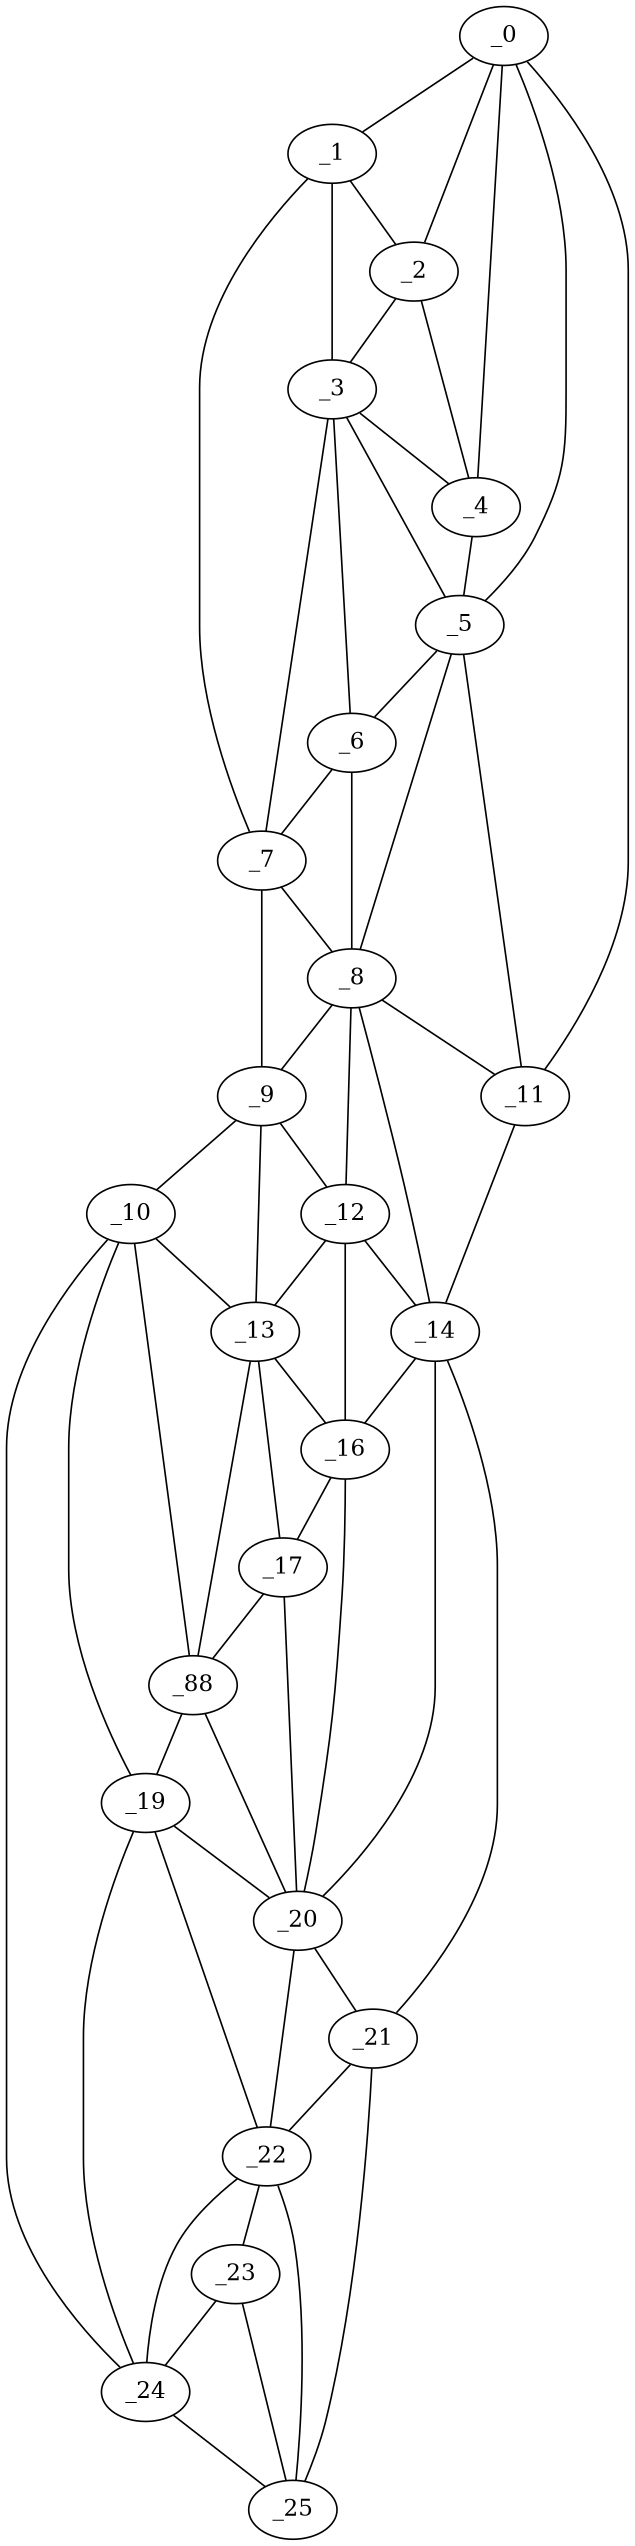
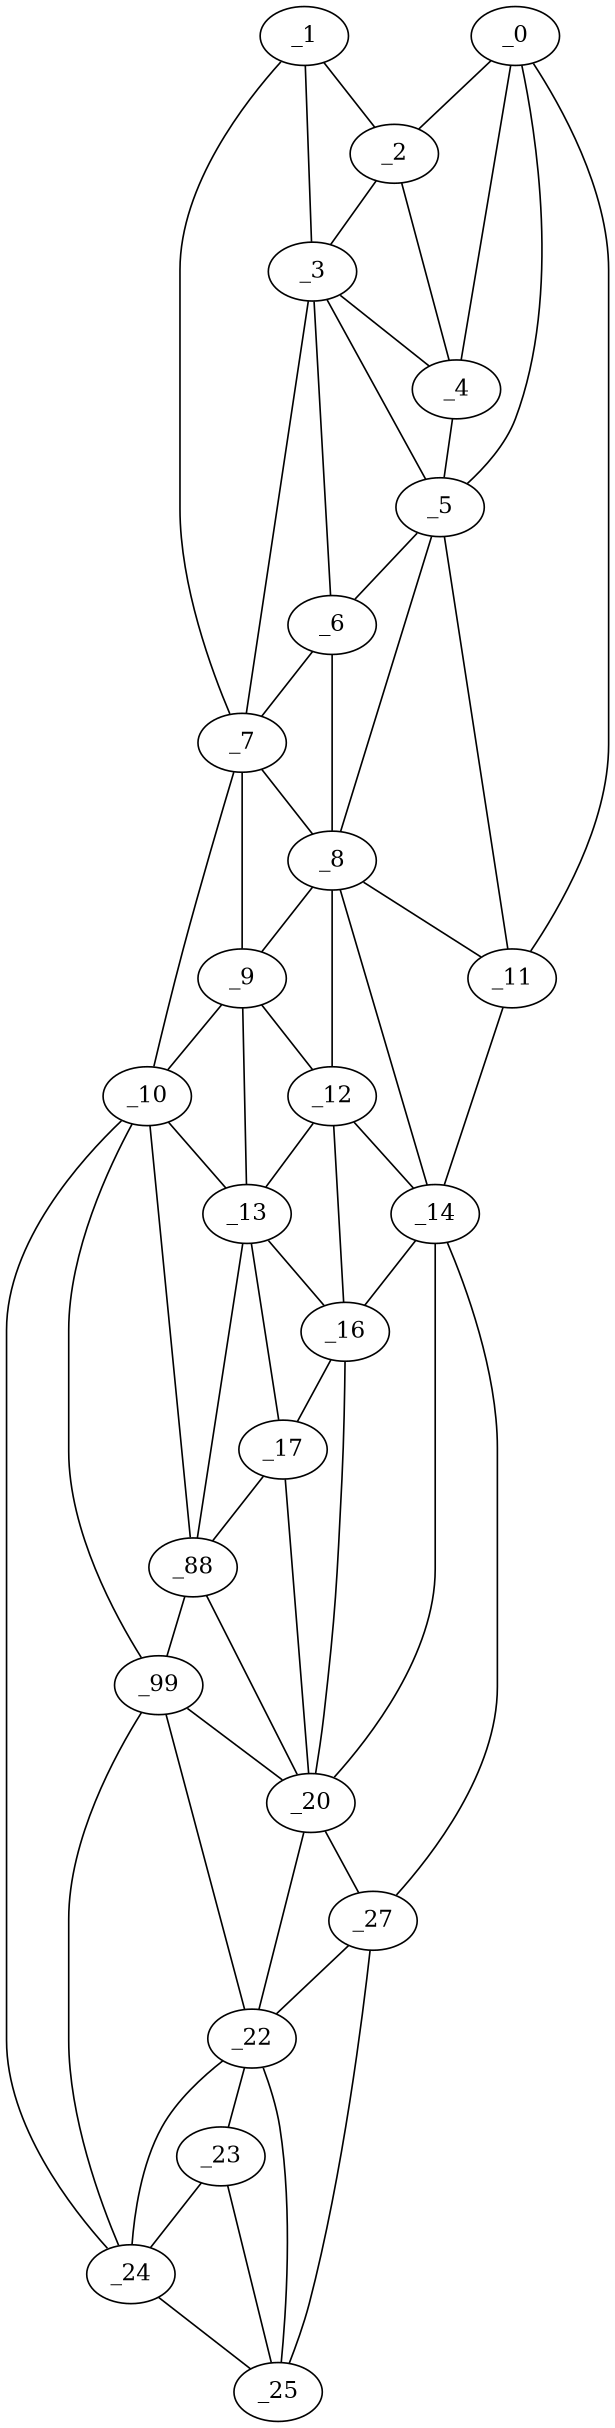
edge "_0" -- "_1": removed
edge "_7" -- "_10": added
node "_19": label "_19" -> "_99"
node "_21": label "_21" -> "_27"
